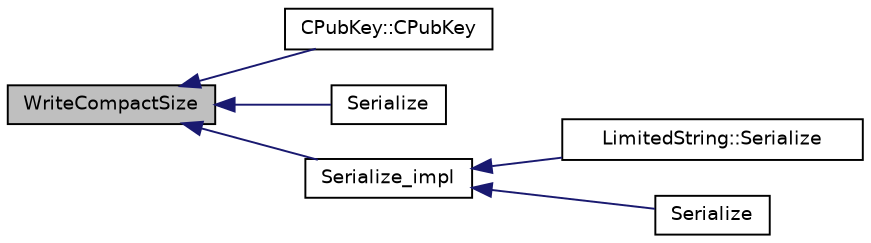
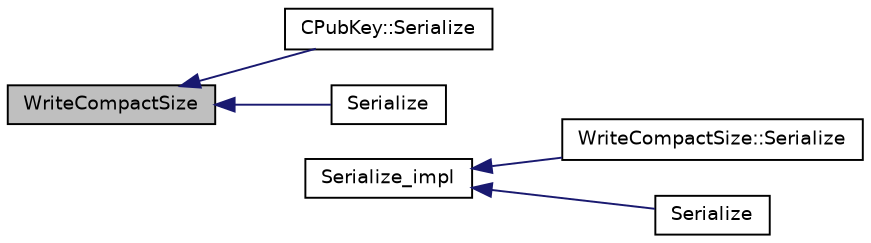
node "CPubKey::CPubKey": label "CPubKey::CPubKey" -> "CPubKey::Serialize"
node "LimitedString::Serialize": label "LimitedString::Serialize" -> "WriteCompactSize::Serialize"
edge "Serialize_impl" -> "WriteCompactSize": removed
